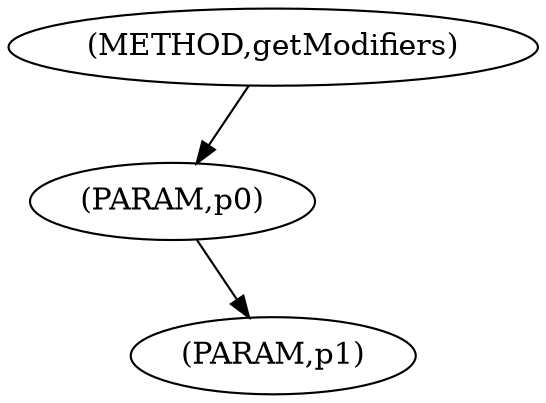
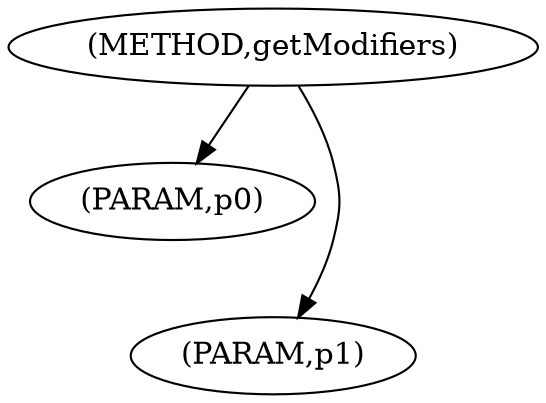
edge "(PARAM,p0)" -> "(PARAM,p1)": now "(METHOD,getModifiers)" -> "(PARAM,p1)"
